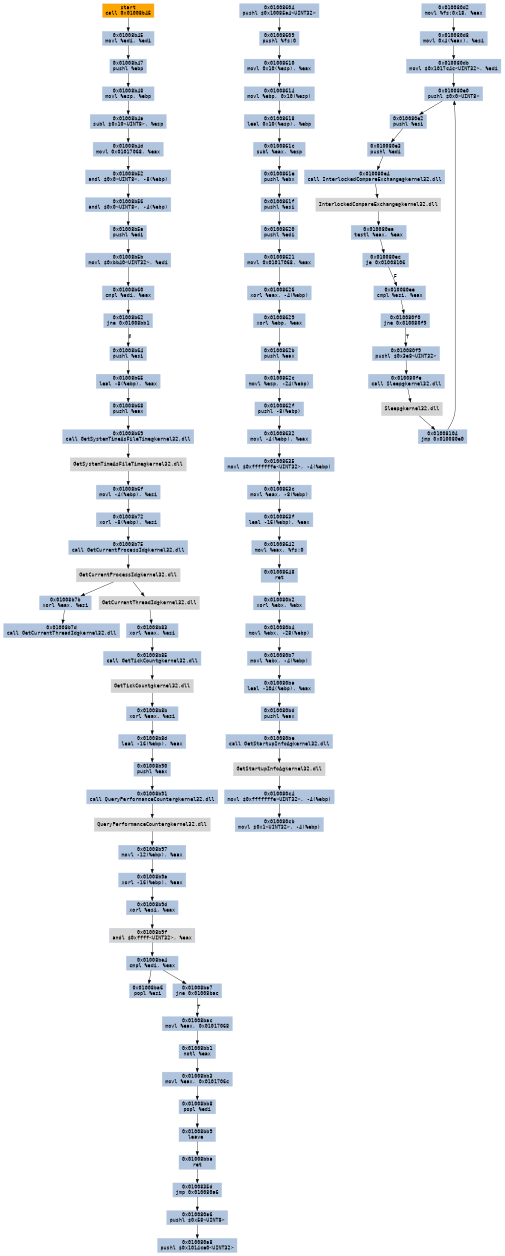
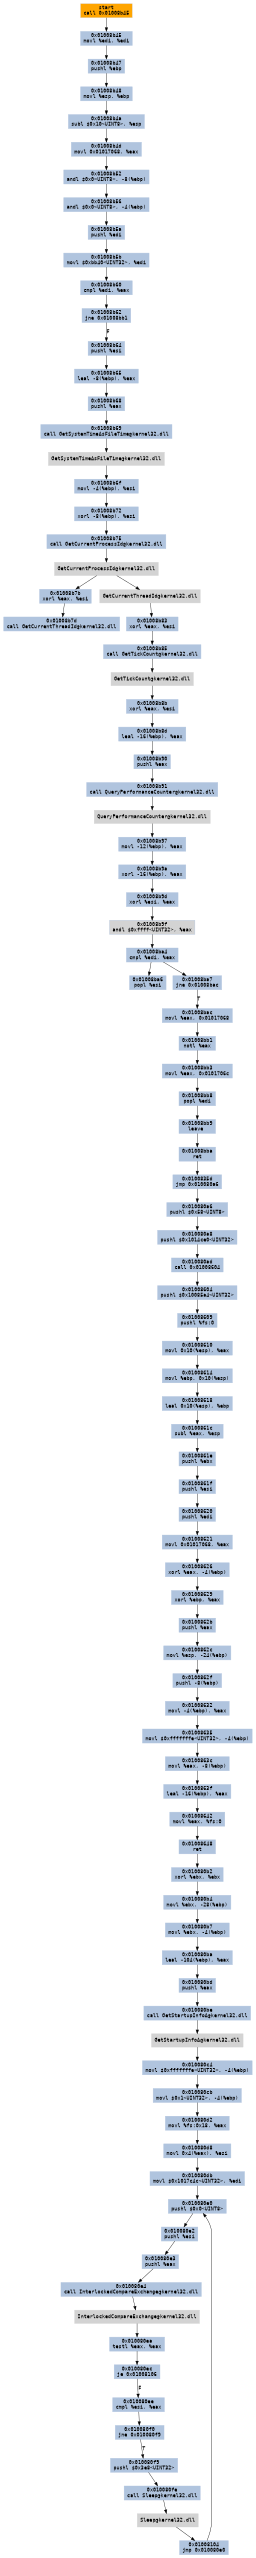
node "0x010080e3 pushl %edi": label "0x010080e3 pushl %edi" -> "0x010080e3 pushl %eax"
node "0x010080ad call 0x01008604": added
edge "0x010080cb movl $0x1<UINT32>, -4(%ebp)" -> "0x010080d2 movl %fs:0x18, %eax": added
